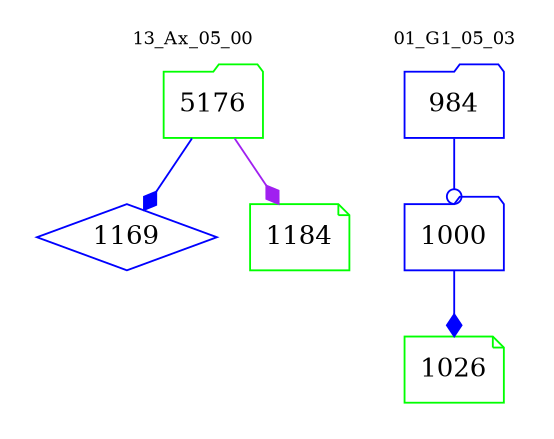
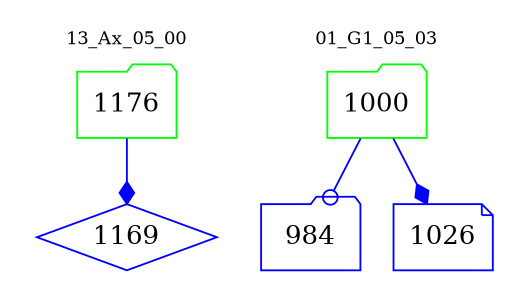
node "5176": label "5176" -> "1176"
edge "984" -> "1000": reversed
node "1184": removed
node "1000": color blue -> green
node "1026": color green -> blue
